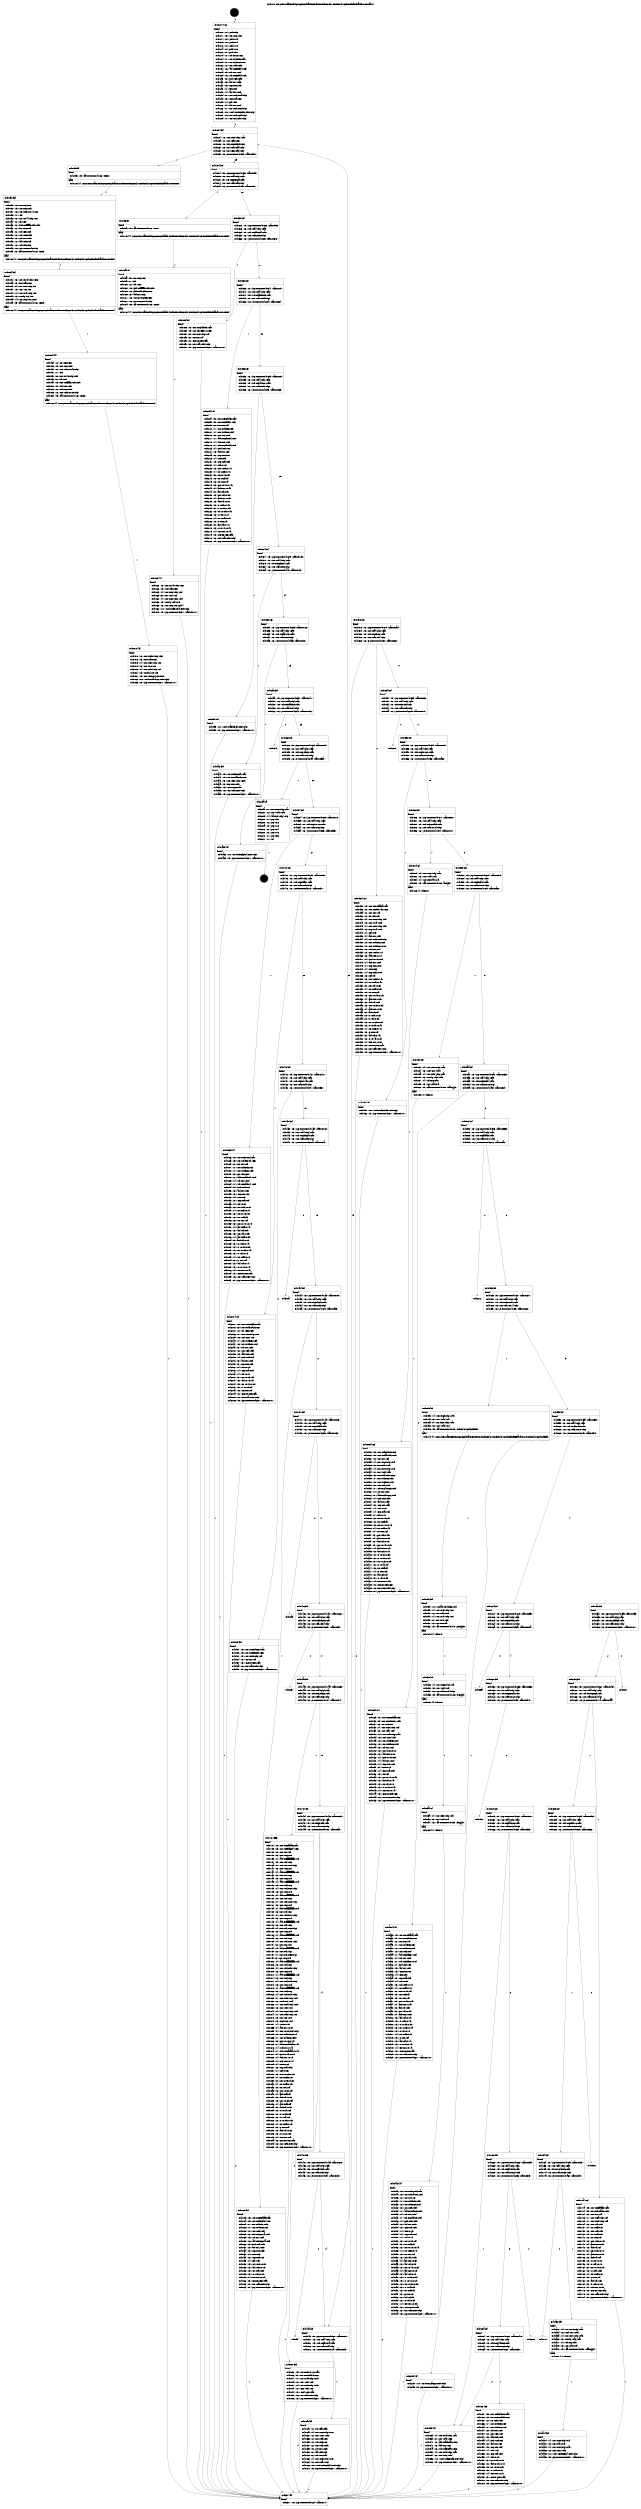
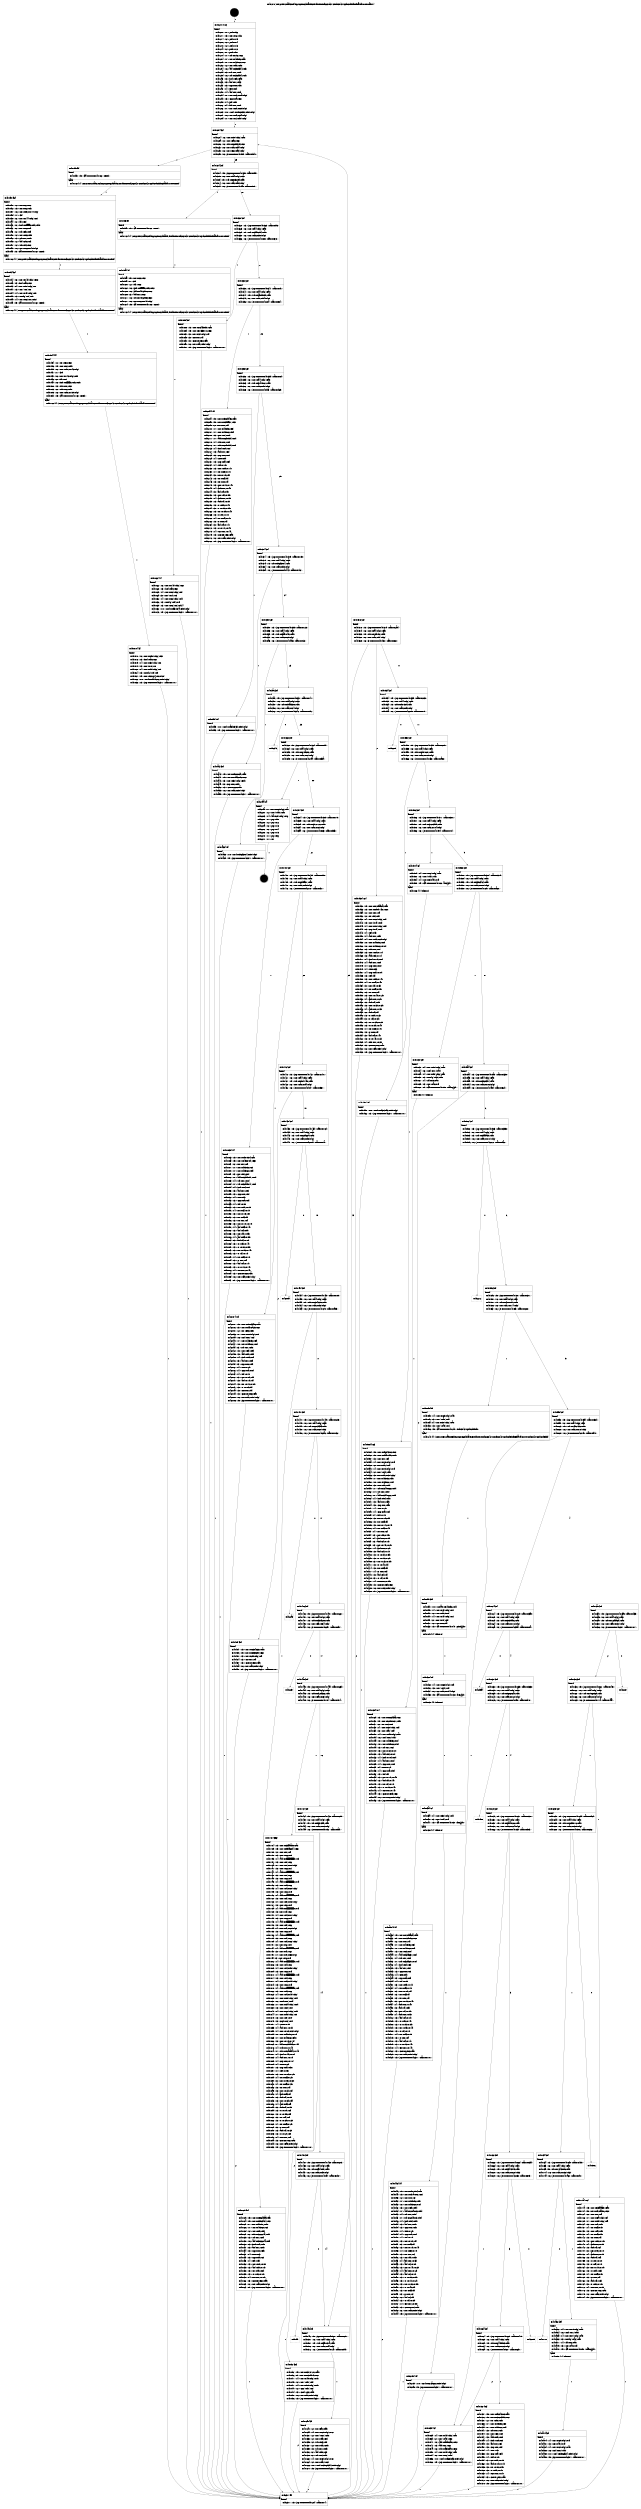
edge "0x401630 [28]" -> "0x40164c [28]": added, label "4"
